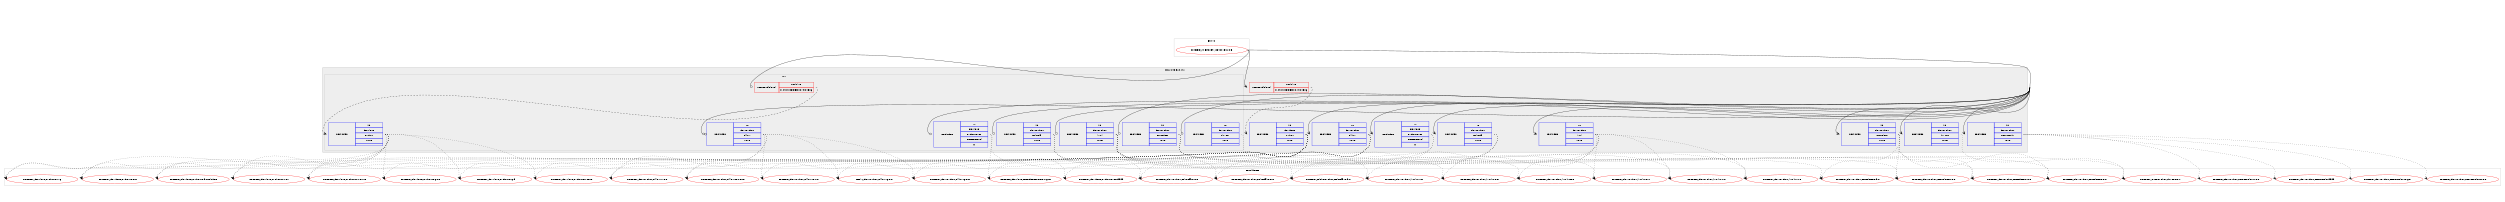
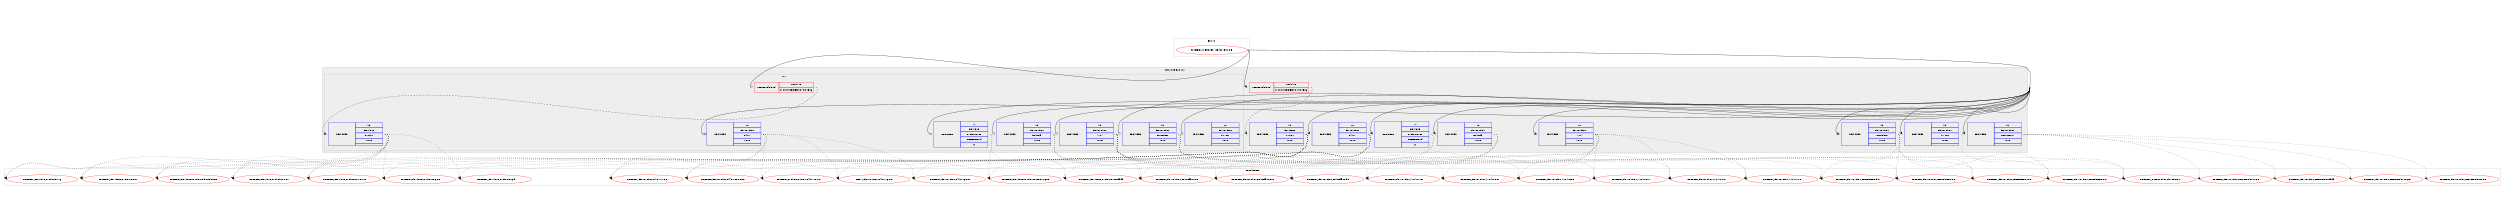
node "portage://dev-lang/python-3.7.5-r1": removed
node "portage://dev-python/pillow-5.4.1": label "portage://dev-python/pillow-5.4.1" -> "portage://python-python/pillow-5.4.1"
node "portage://dev-lang/cssselect-exec-2.4.6-r1": label "portage://dev-lang/cssselect-exec-2.4.6-r1" -> "portage://dev-lang/python-exec-2.4.6-r1"
node "portage://alpha-python/cairocffi-0.9.0": label "portage://alpha-python/cairocffi-0.9.0" -> "portage://dev-python/cairocffi-0.9.0"
